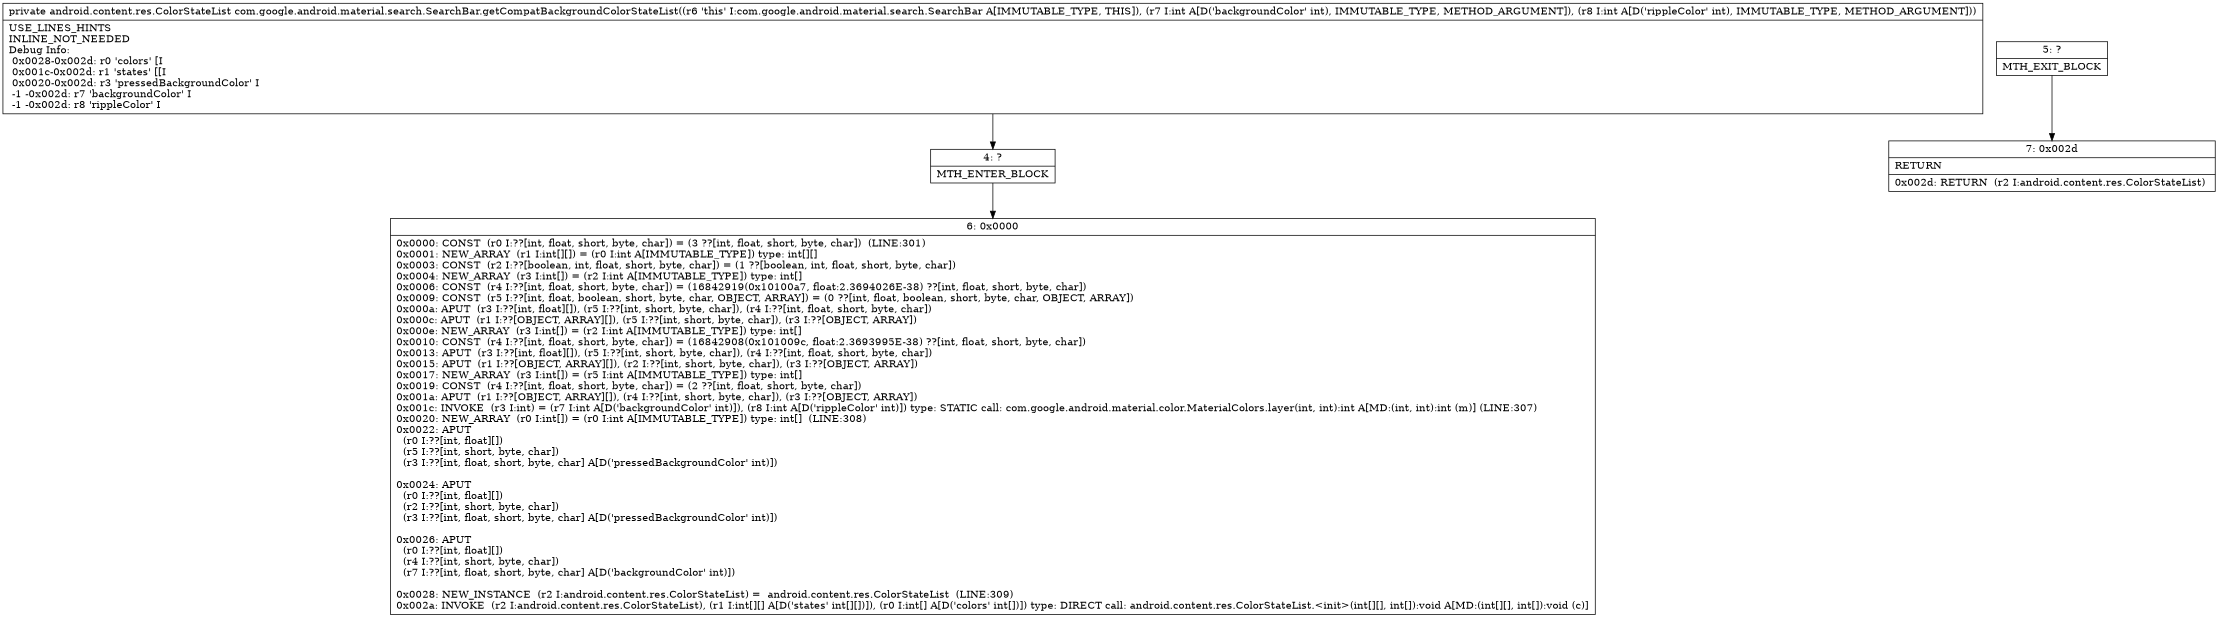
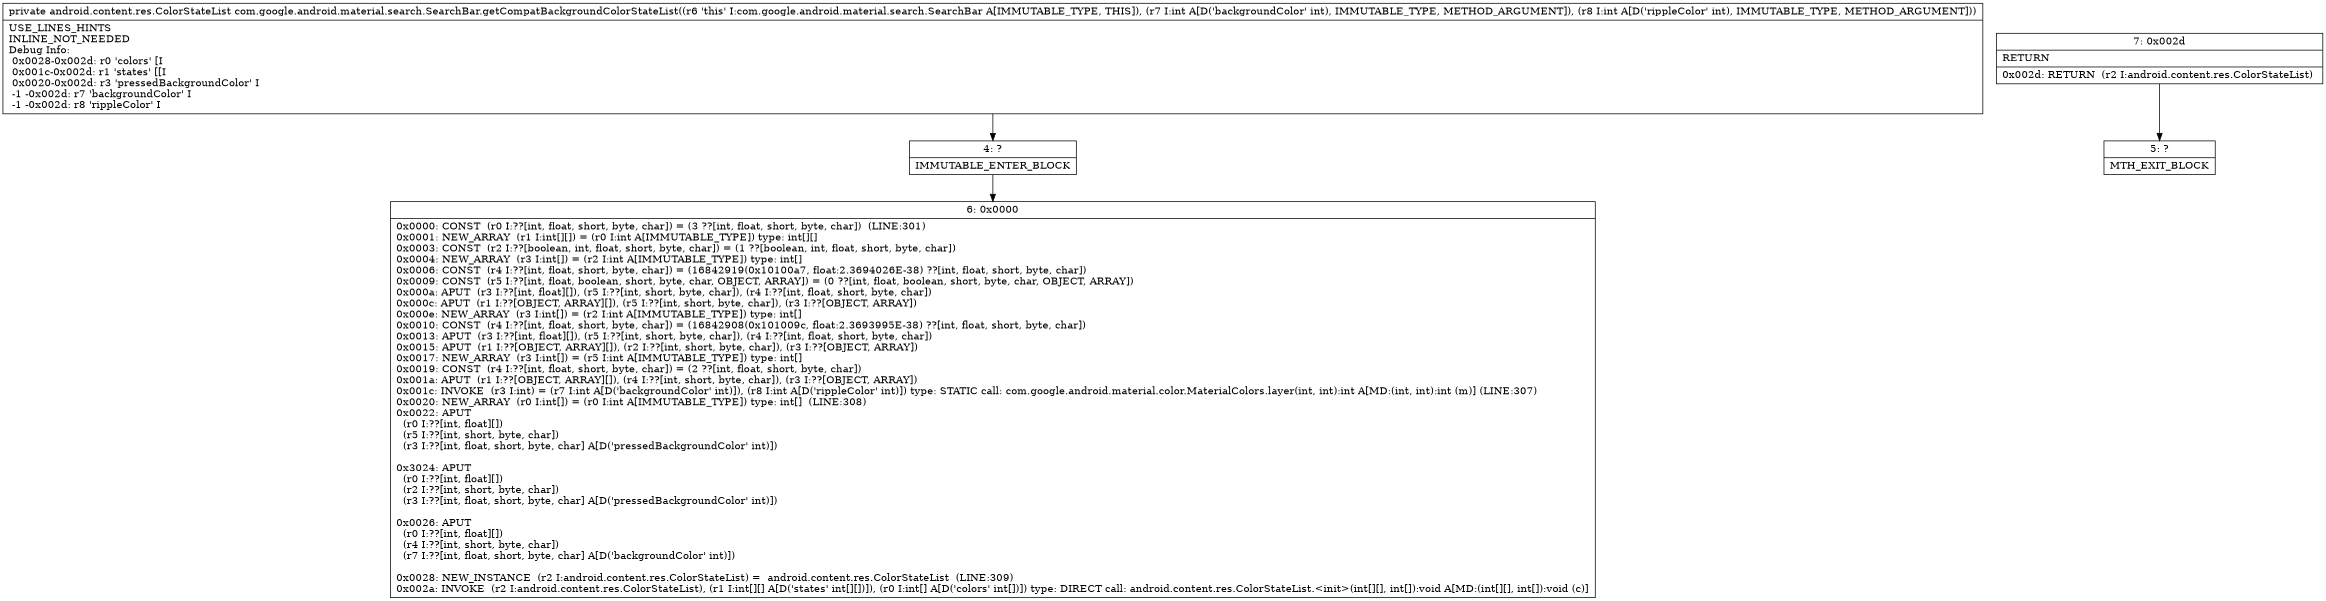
edge "5: ?" -> "7: 0x002d": reversed
node "4: ?": text "MTH_ENTER_BLOCK" -> "IMMUTABLE_ENTER_BLOCK"
node "6: 0x0000": text "0x0024: APUT" -> "0x3024: APUT"
